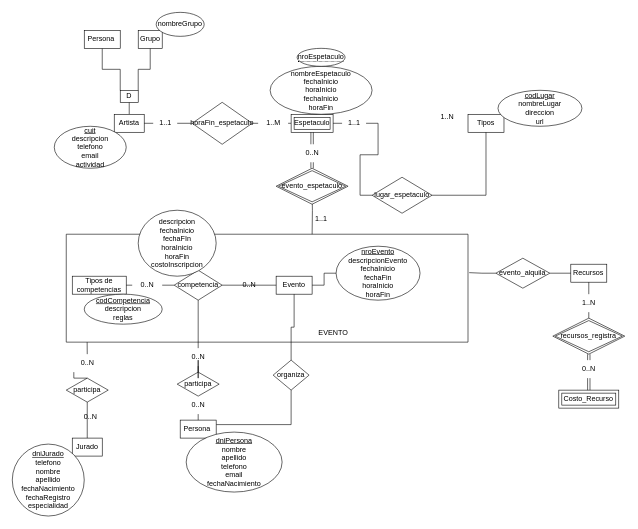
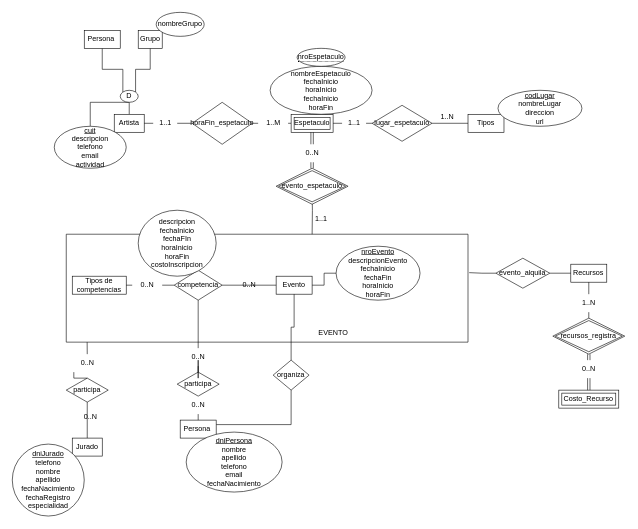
node "D": shape rectangle -> ellipse
edge "D" -- "Artista": now "cuit descripcion telefono email actividad" -- "Artista"
node "lugar_espetaculo": moved (402, 195) -> (402, 123)
node "codCompetencia descripcion reglas": removed
